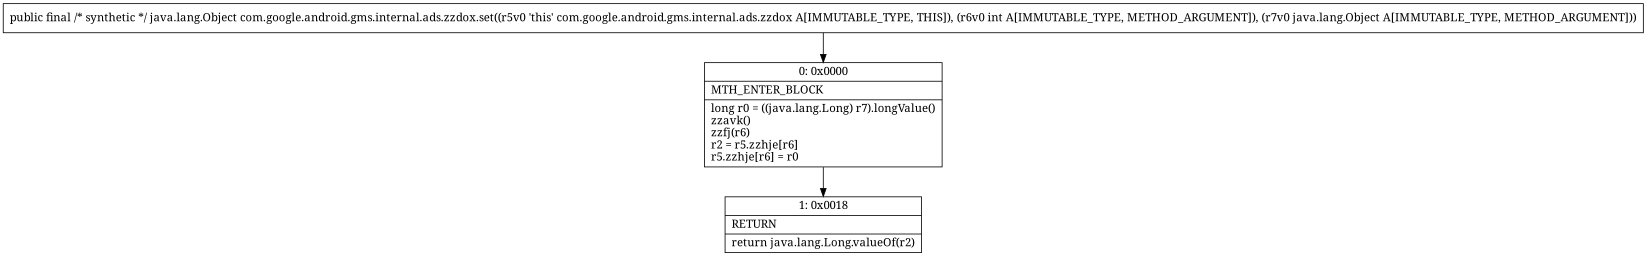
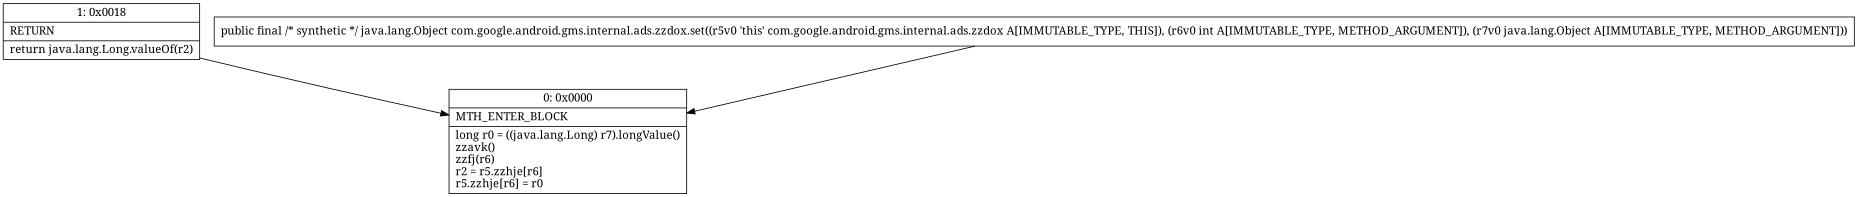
edge "0: 0x0000" -> "1: 0x0018": reversed
